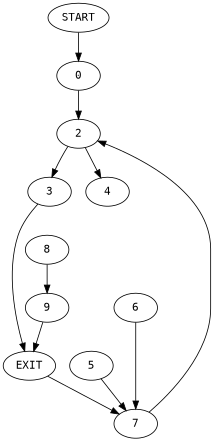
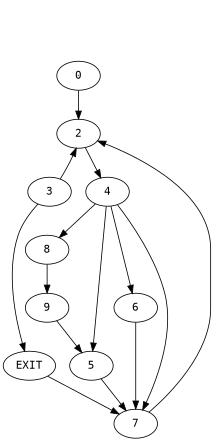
node "START": removed
edge "2" -> "3": reversed
edge "4" -> "8": added
edge "4" -> "6": added
edge "4" -> "5": added
edge "4" -> "7": added
edge "9" -> "EXIT": now "9" -> "5"
